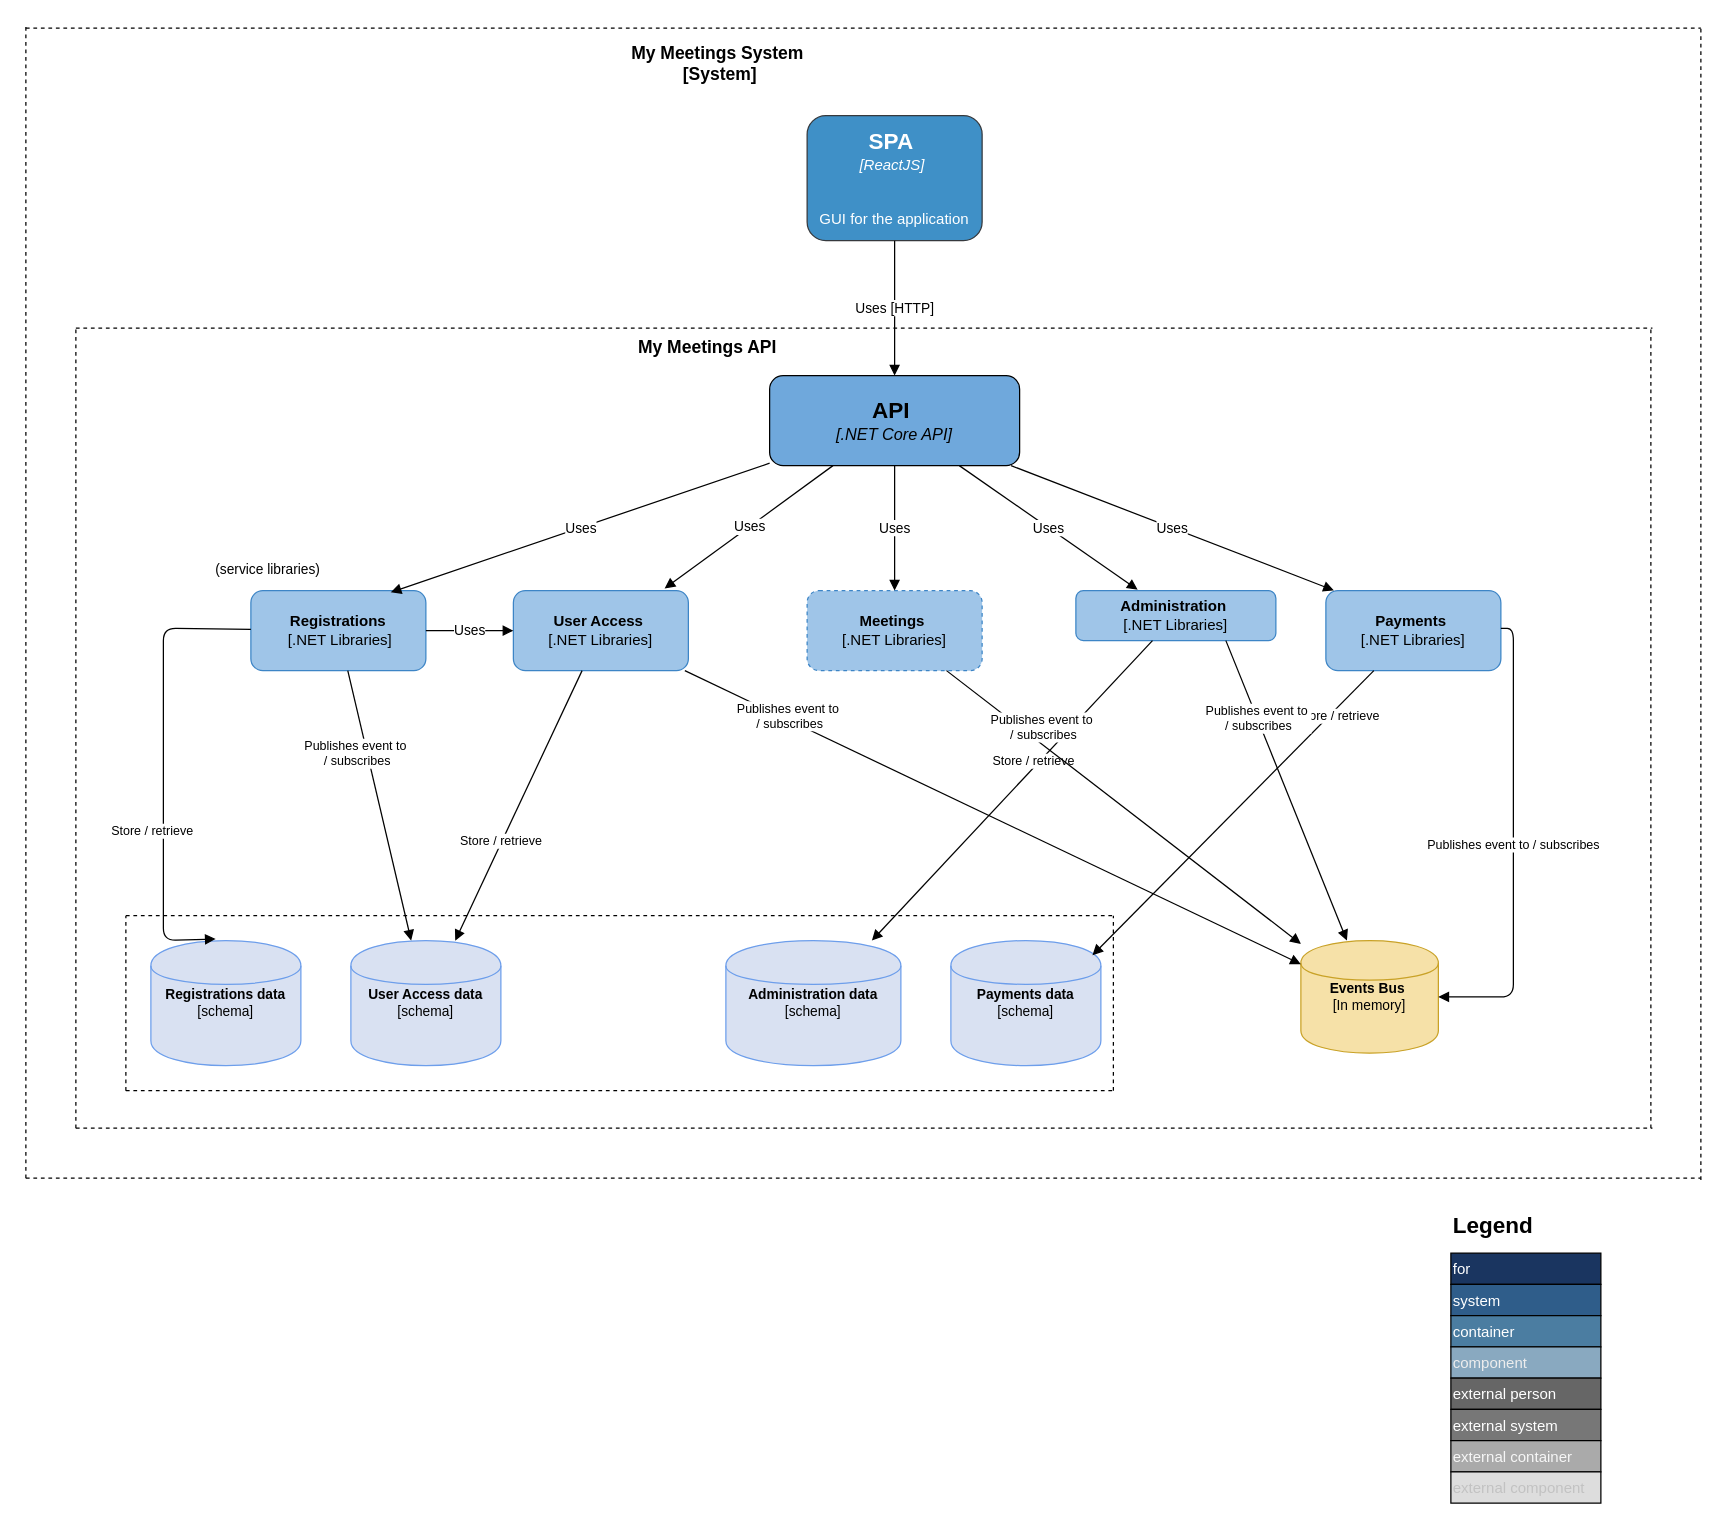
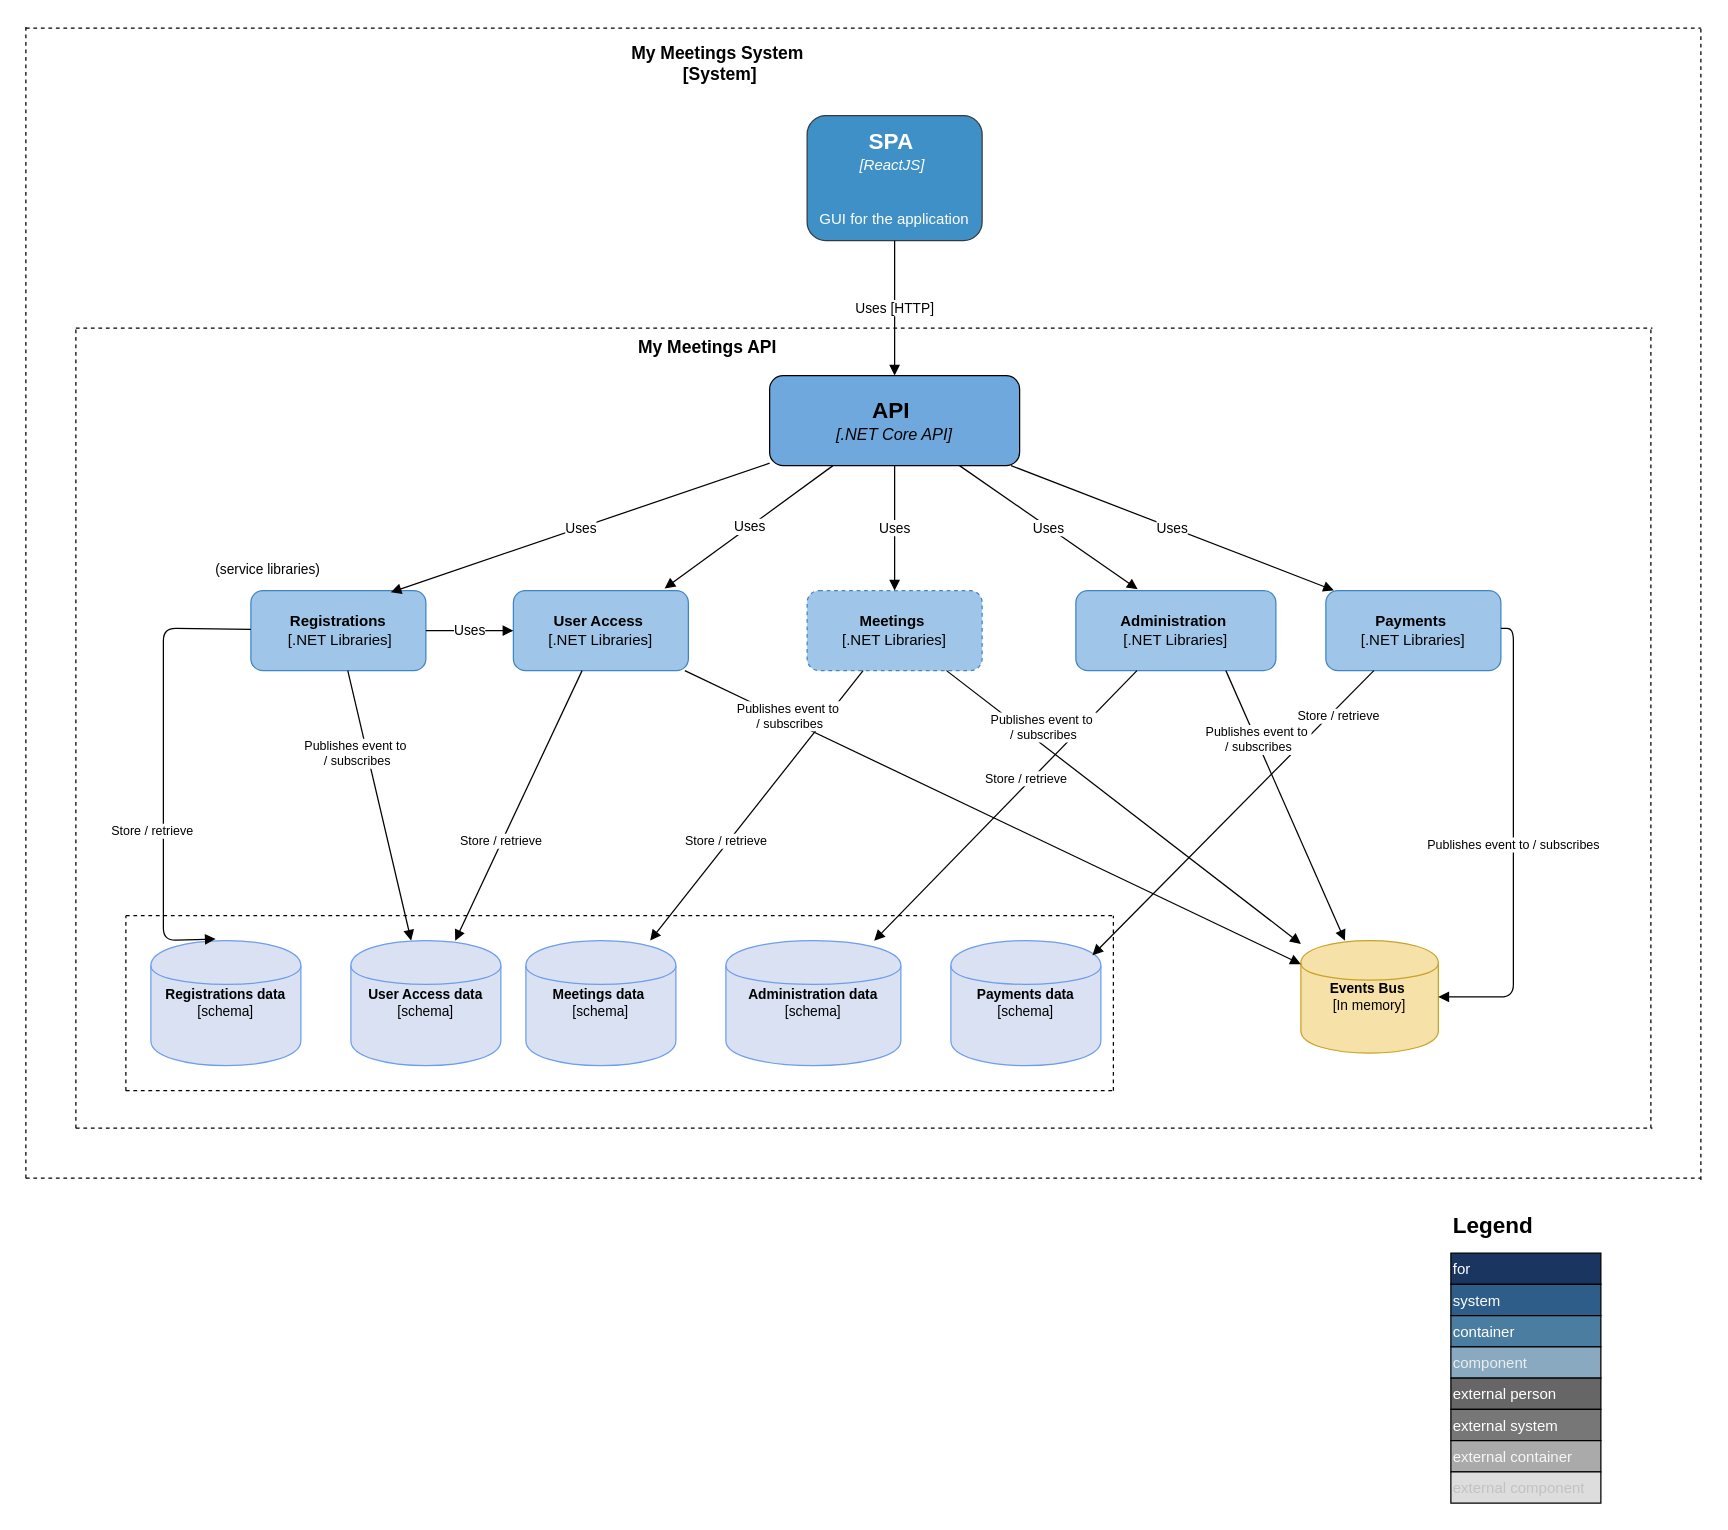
node "Administration [.NET Libraries]": size 200x50 -> 200x80
edge "Meetings [.NET Libraries]" -> "Meetings data [schema]": added, label "Store / retrieve"
node "Meetings data [schema]": added
